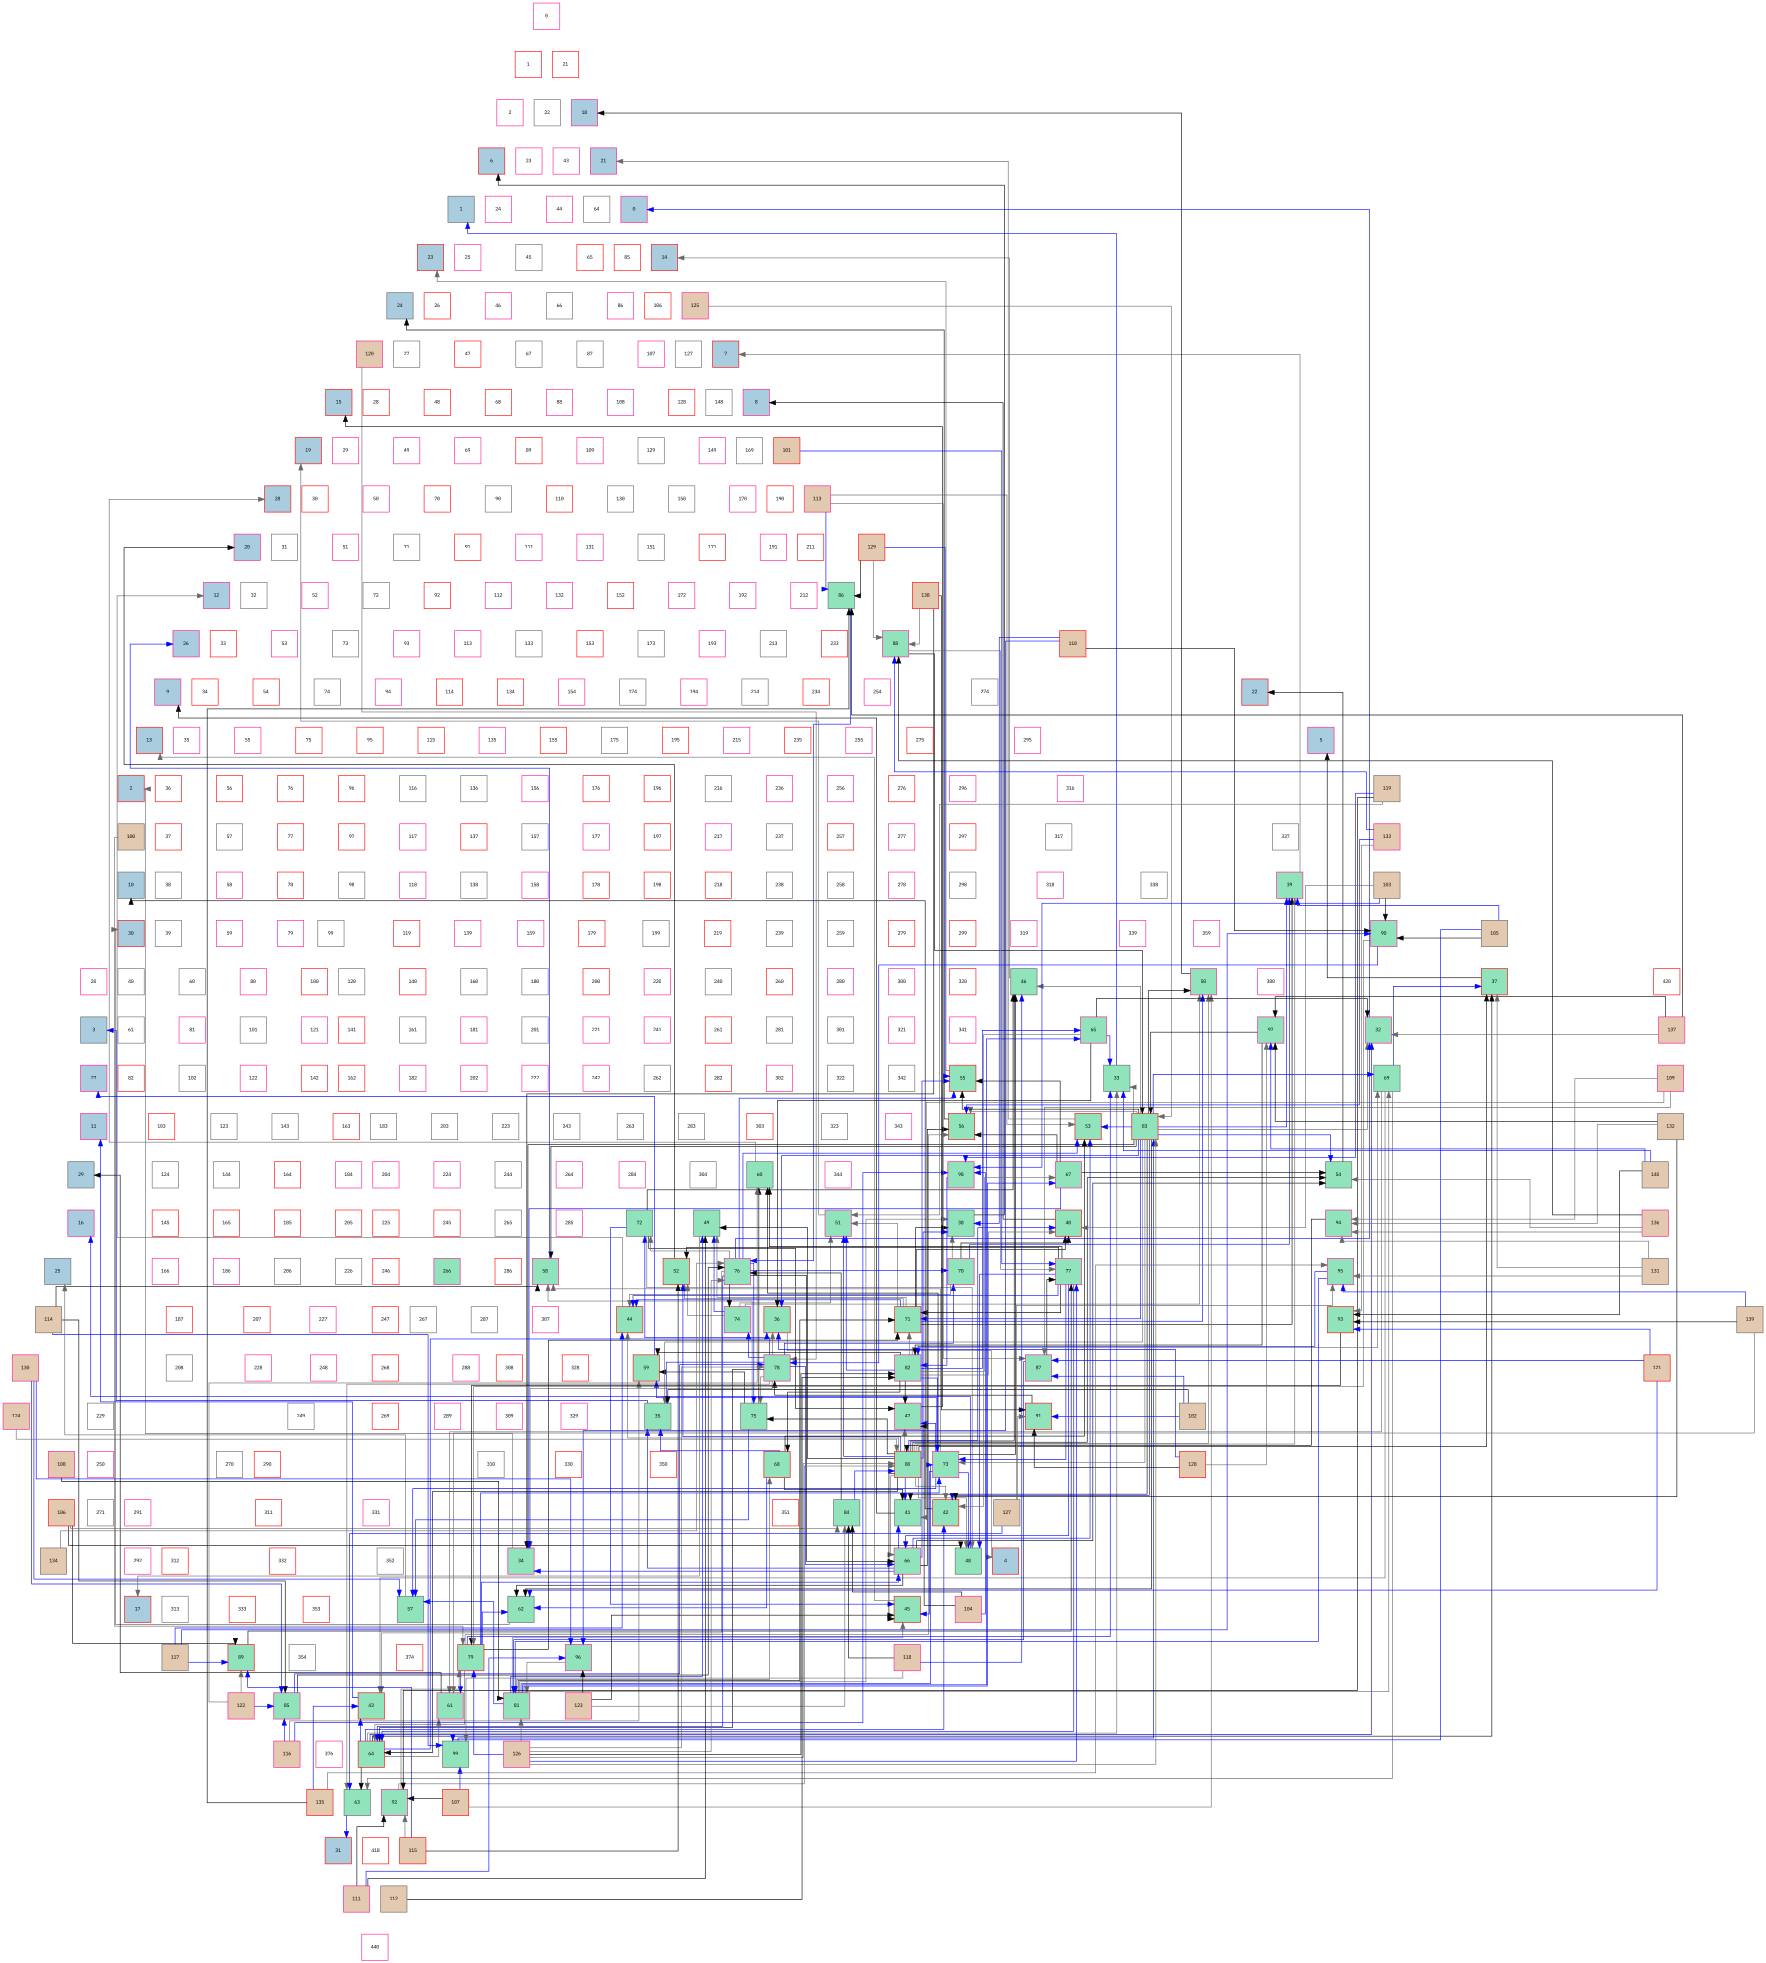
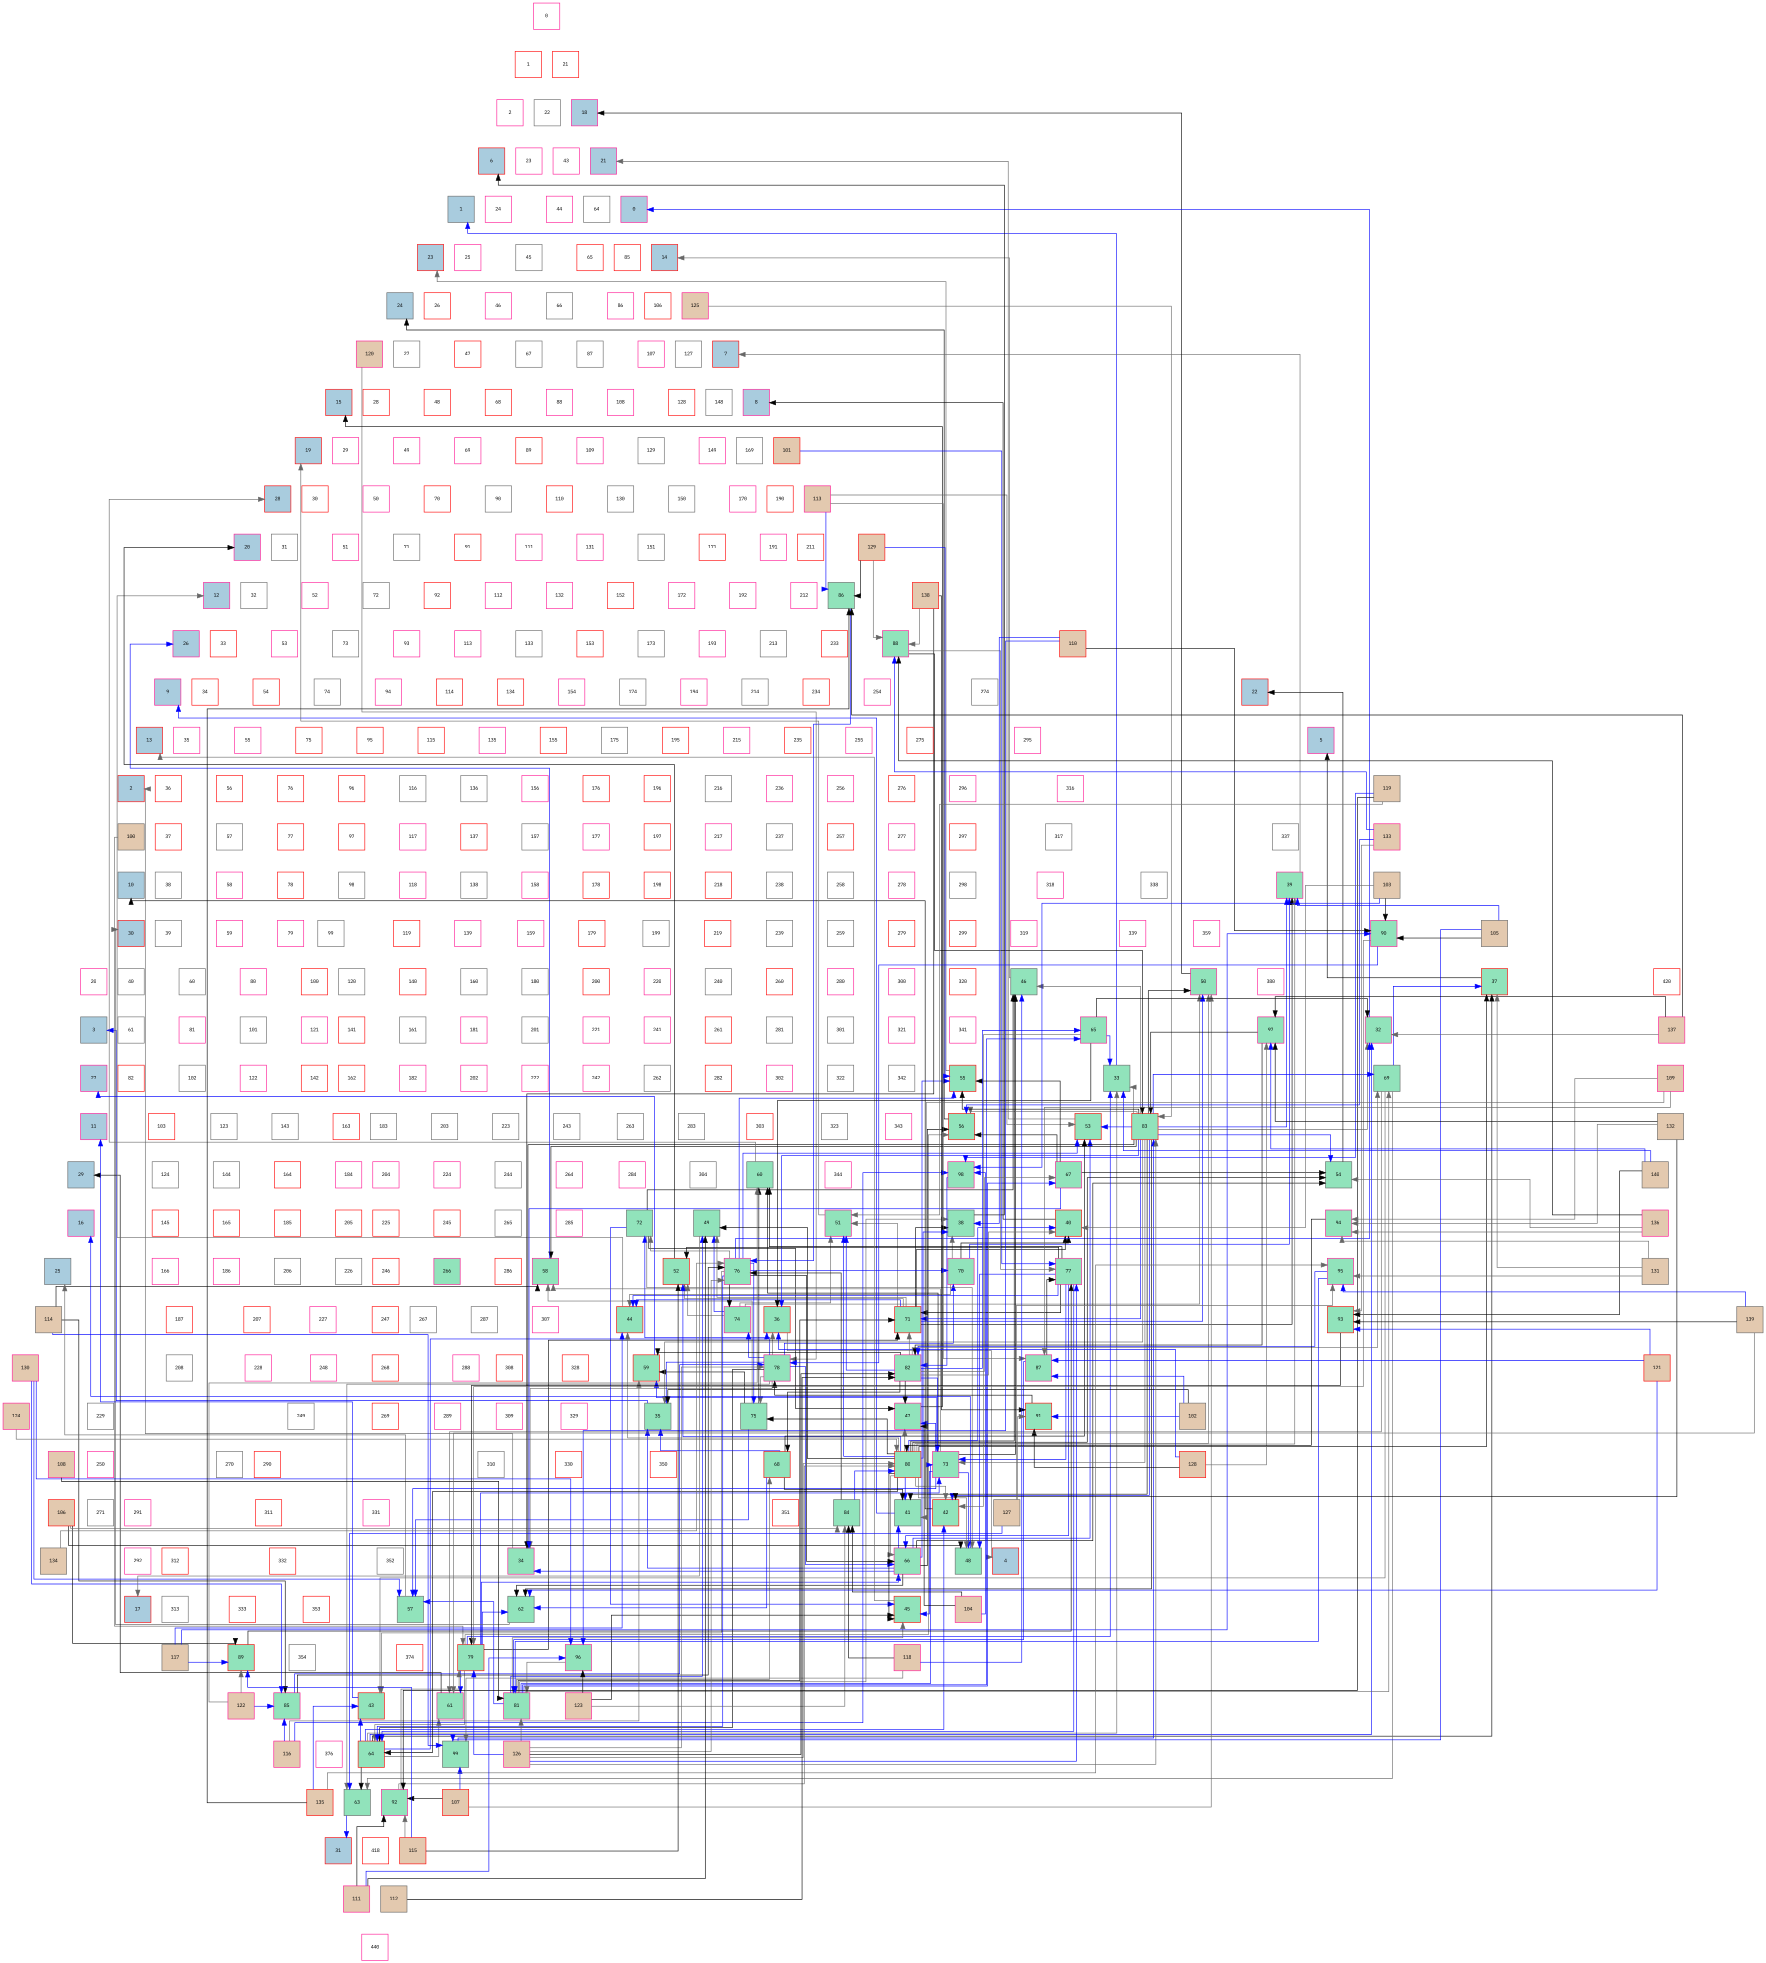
edge "41" -> "9": color black -> blue
